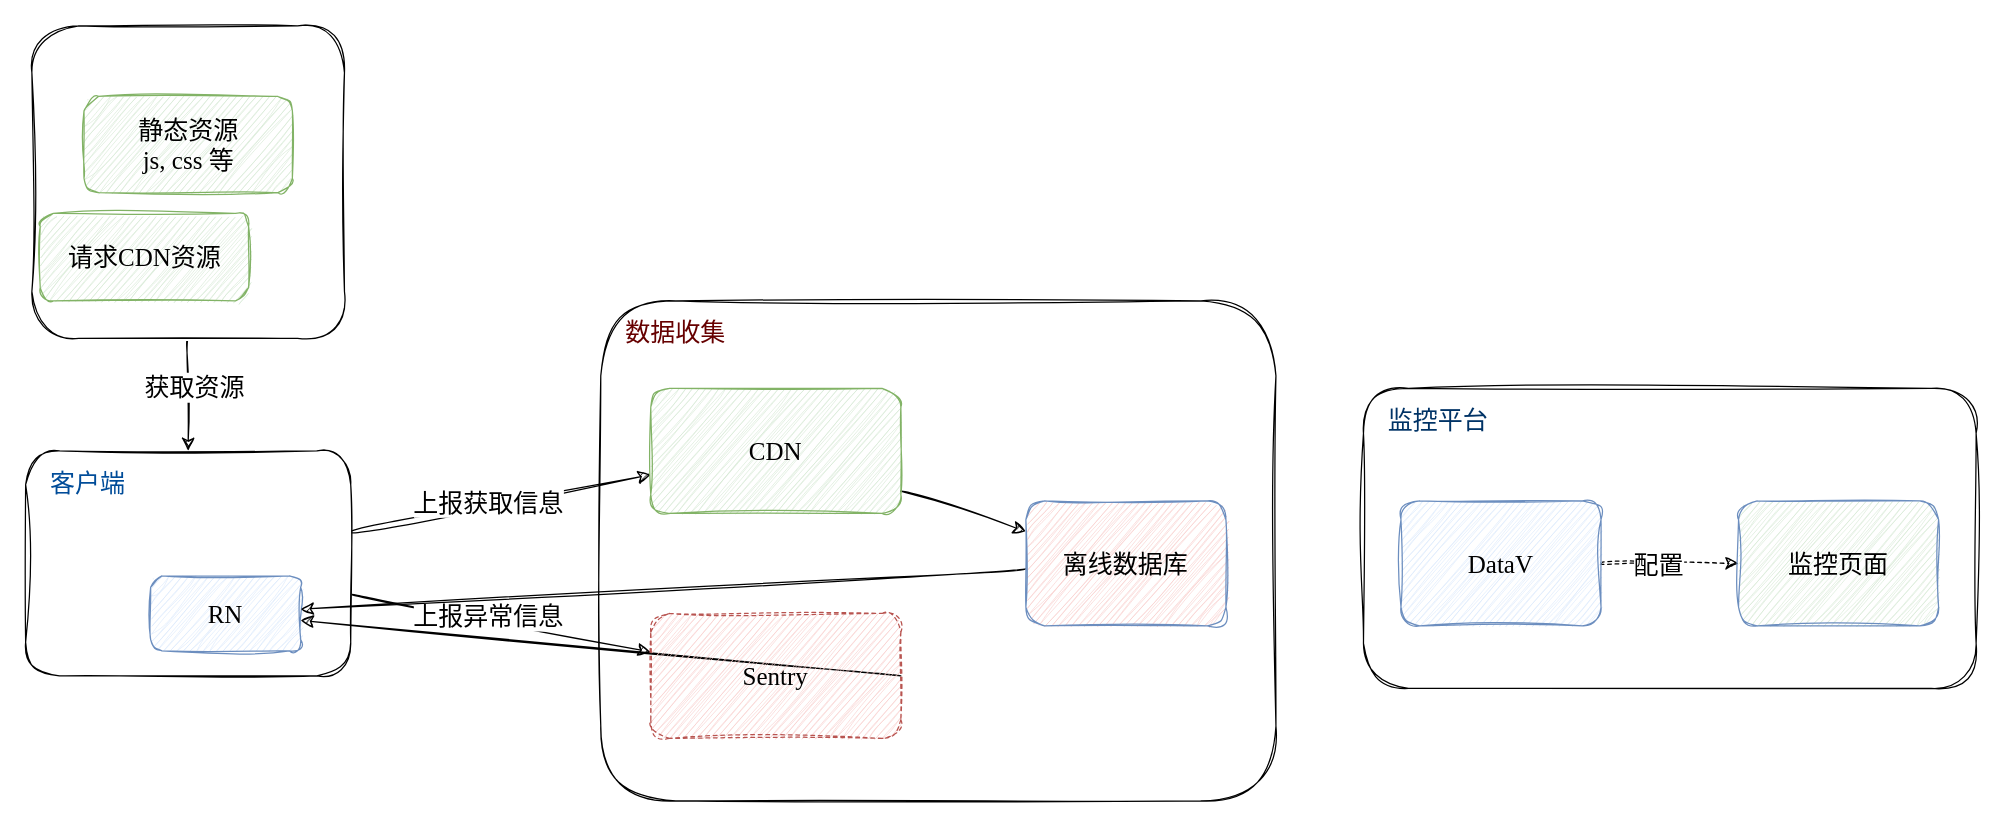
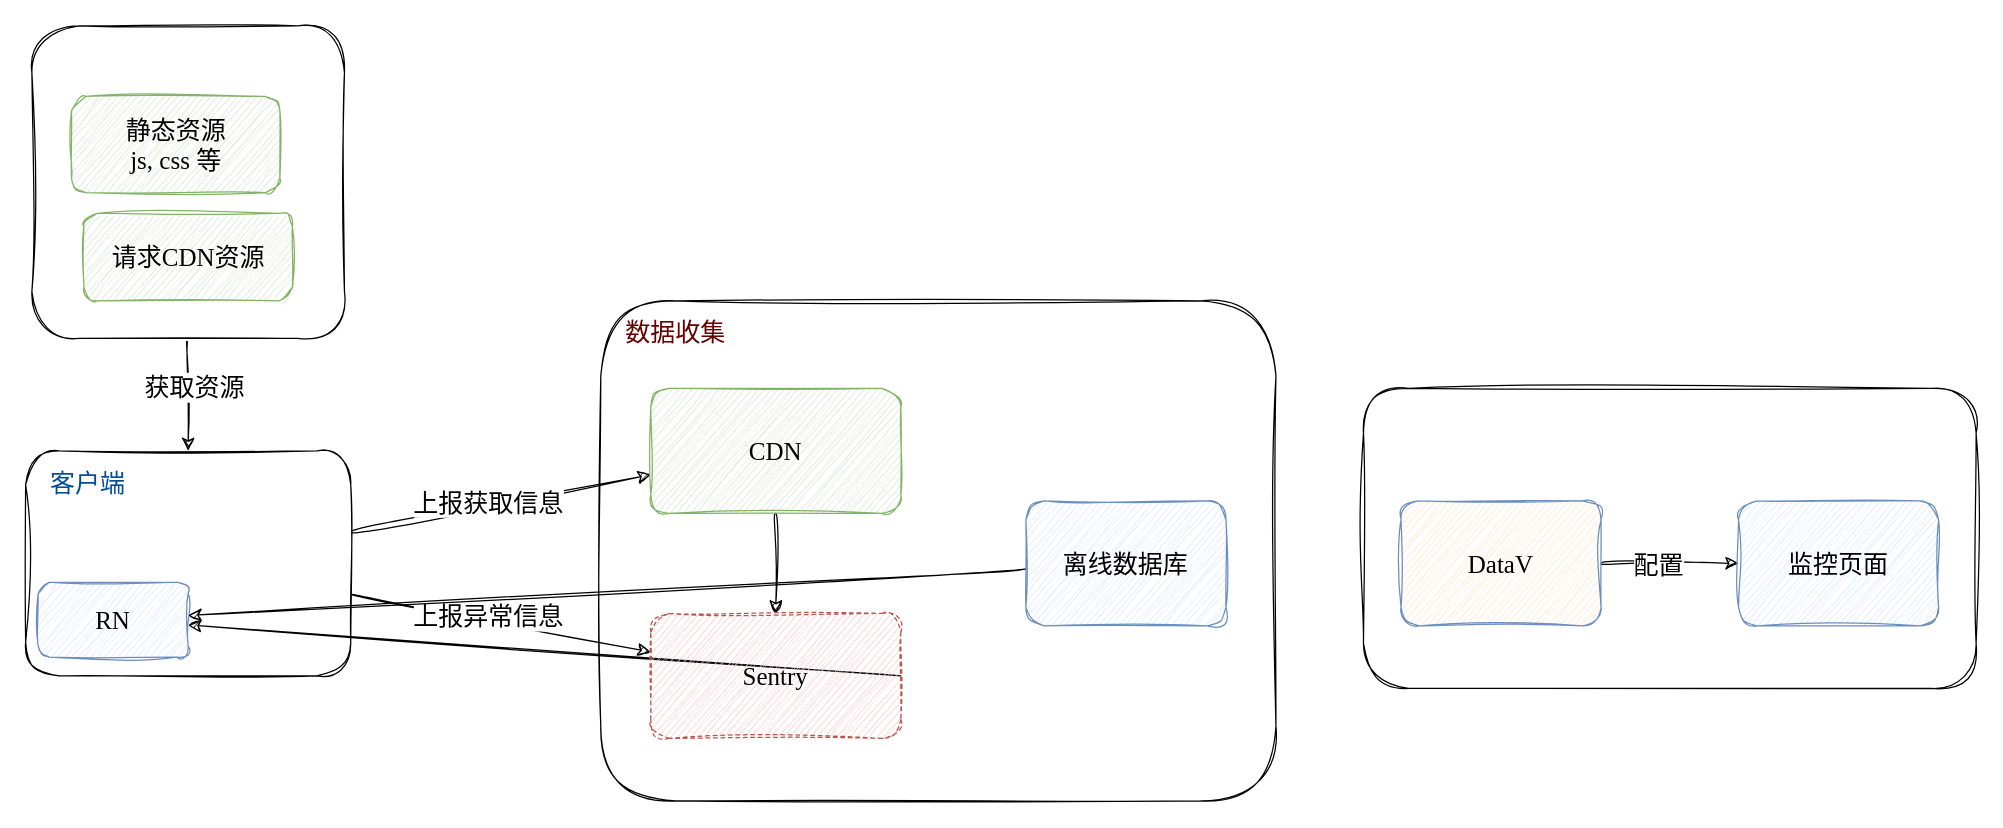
node "静态资源 js, css 等": moved (188, 144) -> (176, 144)
node "请求CDN资源": moved (144, 257) -> (188, 257)
node "监控平台": removed
edge "CDN" -> "离线数据库": now "CDN" -> "Sentry"
node "离线数据库": fillcolor #f8cecc -> #dae8fc
node "DataV": fillcolor #dae8fc -> #ffe6cc
edge "DataV" -> "监控页面": style dashed -> solid
node "监控页面": fillcolor #d5e8d4 -> #dae8fc
node "RN": moved (226, 613) -> (113, 619)
